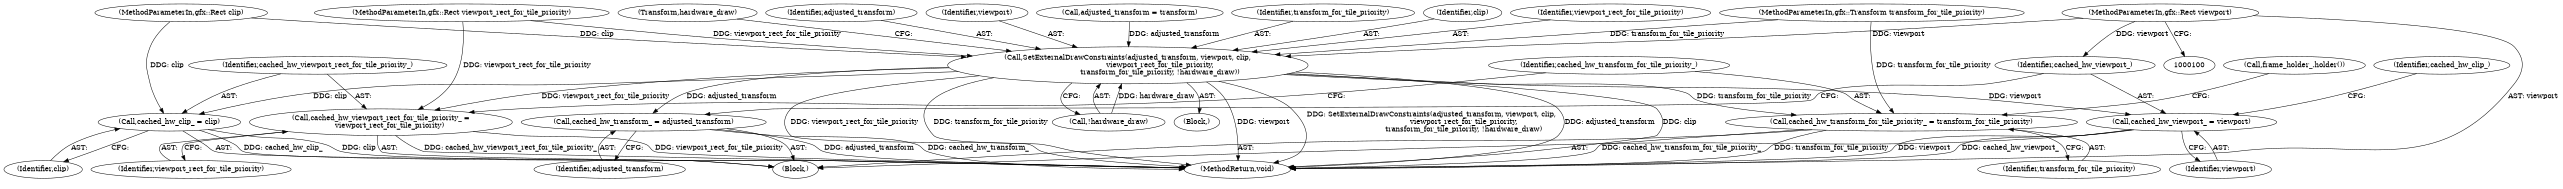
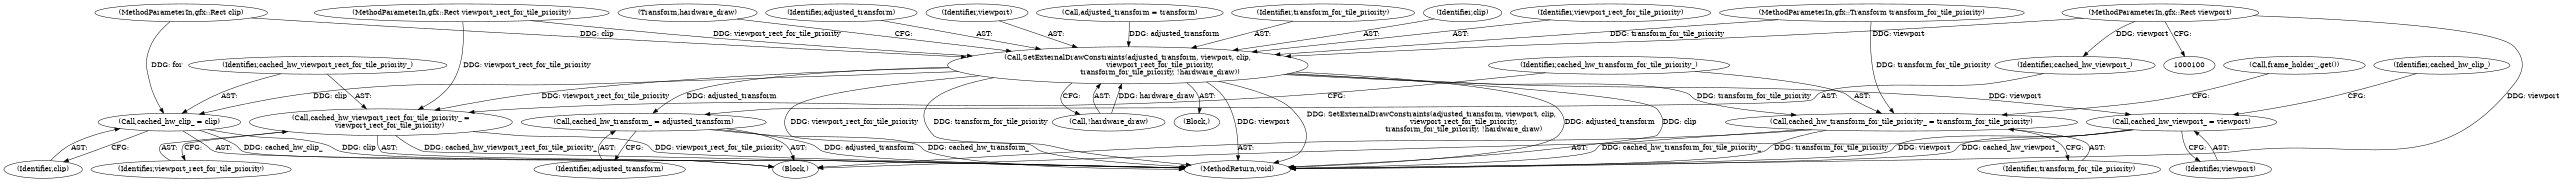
edge "(MethodParameterIn,gfx::Rect clip)" -> "(Call,cached_hw_clip_ = clip)": label "DDG: clip" -> "DDG: for"
node "(Call,frame_holder_.holder())": label "(Call,frame_holder_.holder())" -> "(Call,frame_holder_.get())"
edge "(Identifier,cached_hw_viewport_)" -> "(Call,cached_hw_viewport_ = viewport)": removed, label "AST:"
edge "(Identifier,cached_hw_viewport_)" -> "(Call,cached_hw_transform_ = adjusted_transform)": label "CFG: " -> "AST: "
edge "(MethodParameterIn,gfx::Rect viewport)" -> "(MethodReturn,void)": label "AST: viewport" -> "DDG: viewport"
